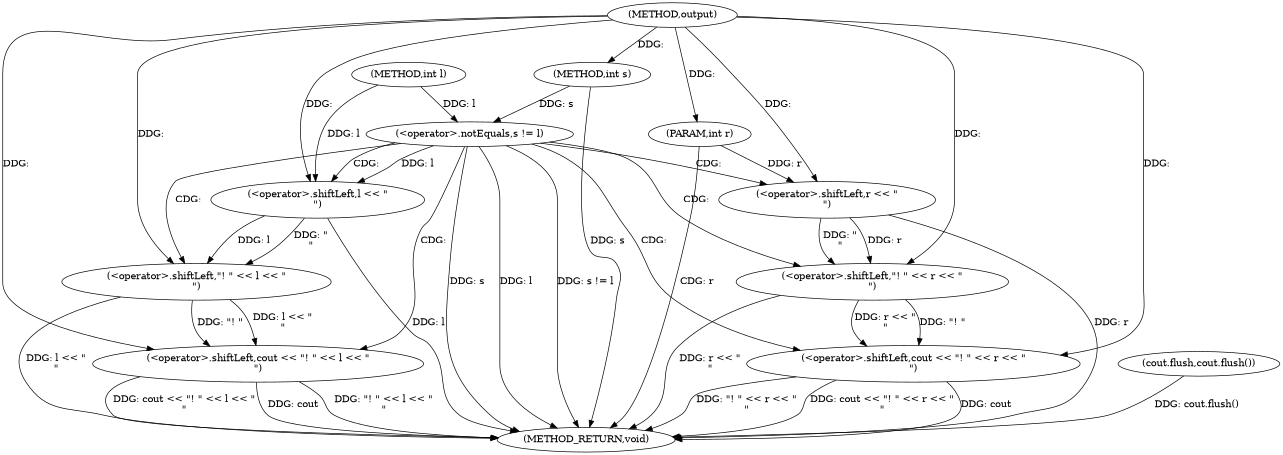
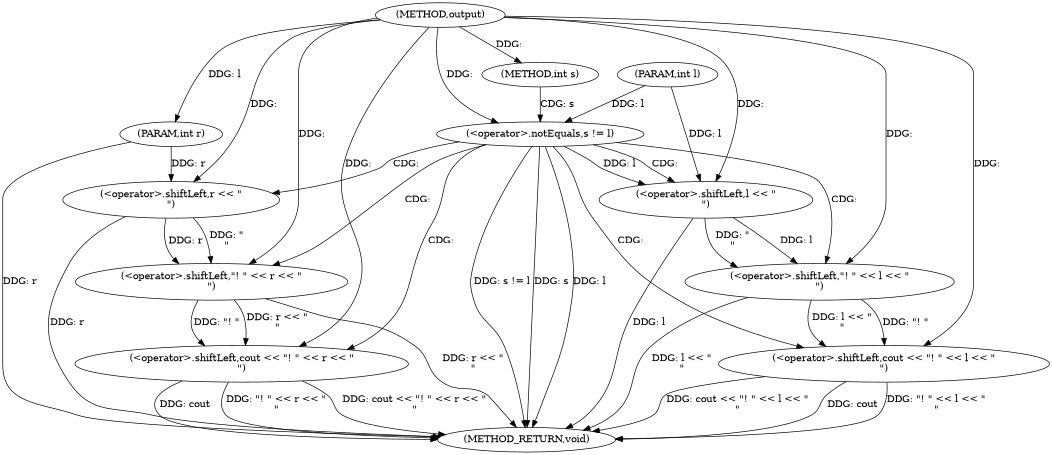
node "(METHOD,int l)": label "(METHOD,int l)" -> "(PARAM,int l)"
edge "(METHOD,output)" -> "(PARAM,int r)": label "DDG: " -> "DDG: l"
edge "(METHOD,output)" -> "(<operator>.notEquals,s != l)": added, label "DDG:"
edge "(METHOD,int s)" -> "(<operator>.notEquals,s != l)": label "DDG: s" -> "CDG: s"
edge "(METHOD,int s)" -> "(METHOD_RETURN,void)": removed, label "DDG: s"
edge "(PARAM,int r)" -> "(METHOD_RETURN,void)": label "CDG: r" -> "DDG: r"
node "(cout.flush,cout.flush())": removed
